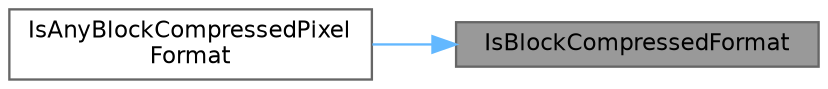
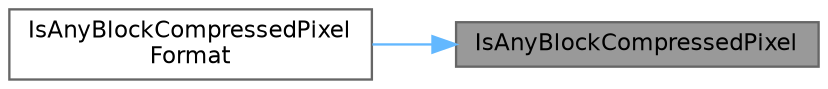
node "IsBlockCompressedFormat": label "IsBlockCompressedFormat" -> "IsAnyBlockCompressedPixel"
